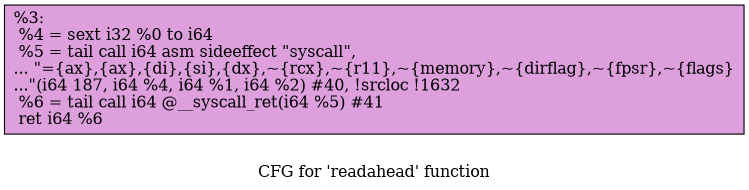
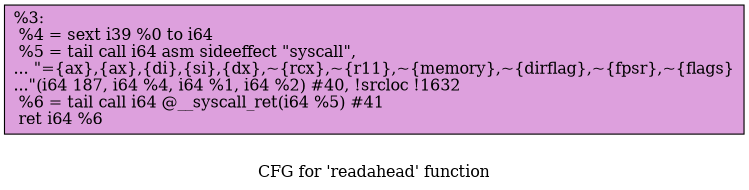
node "%3:": text "%4 = sext i32 %0 to i64" -> "%4 = sext i39 %0 to i64"
